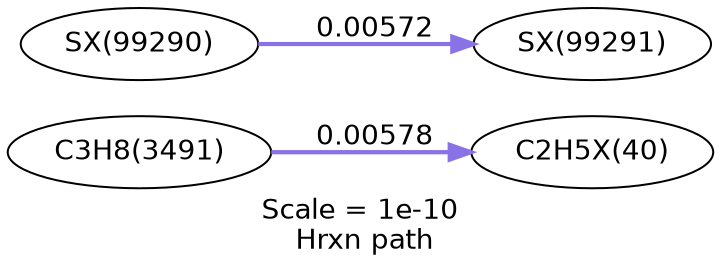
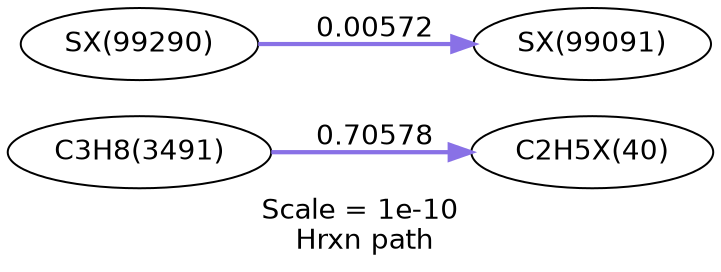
node "SX(99291)": label "SX(99291)" -> "SX(99091)"
edge "C3H8(3491)" -> "C2H5X(40)": label " 0.00578" -> " 0.70578"
